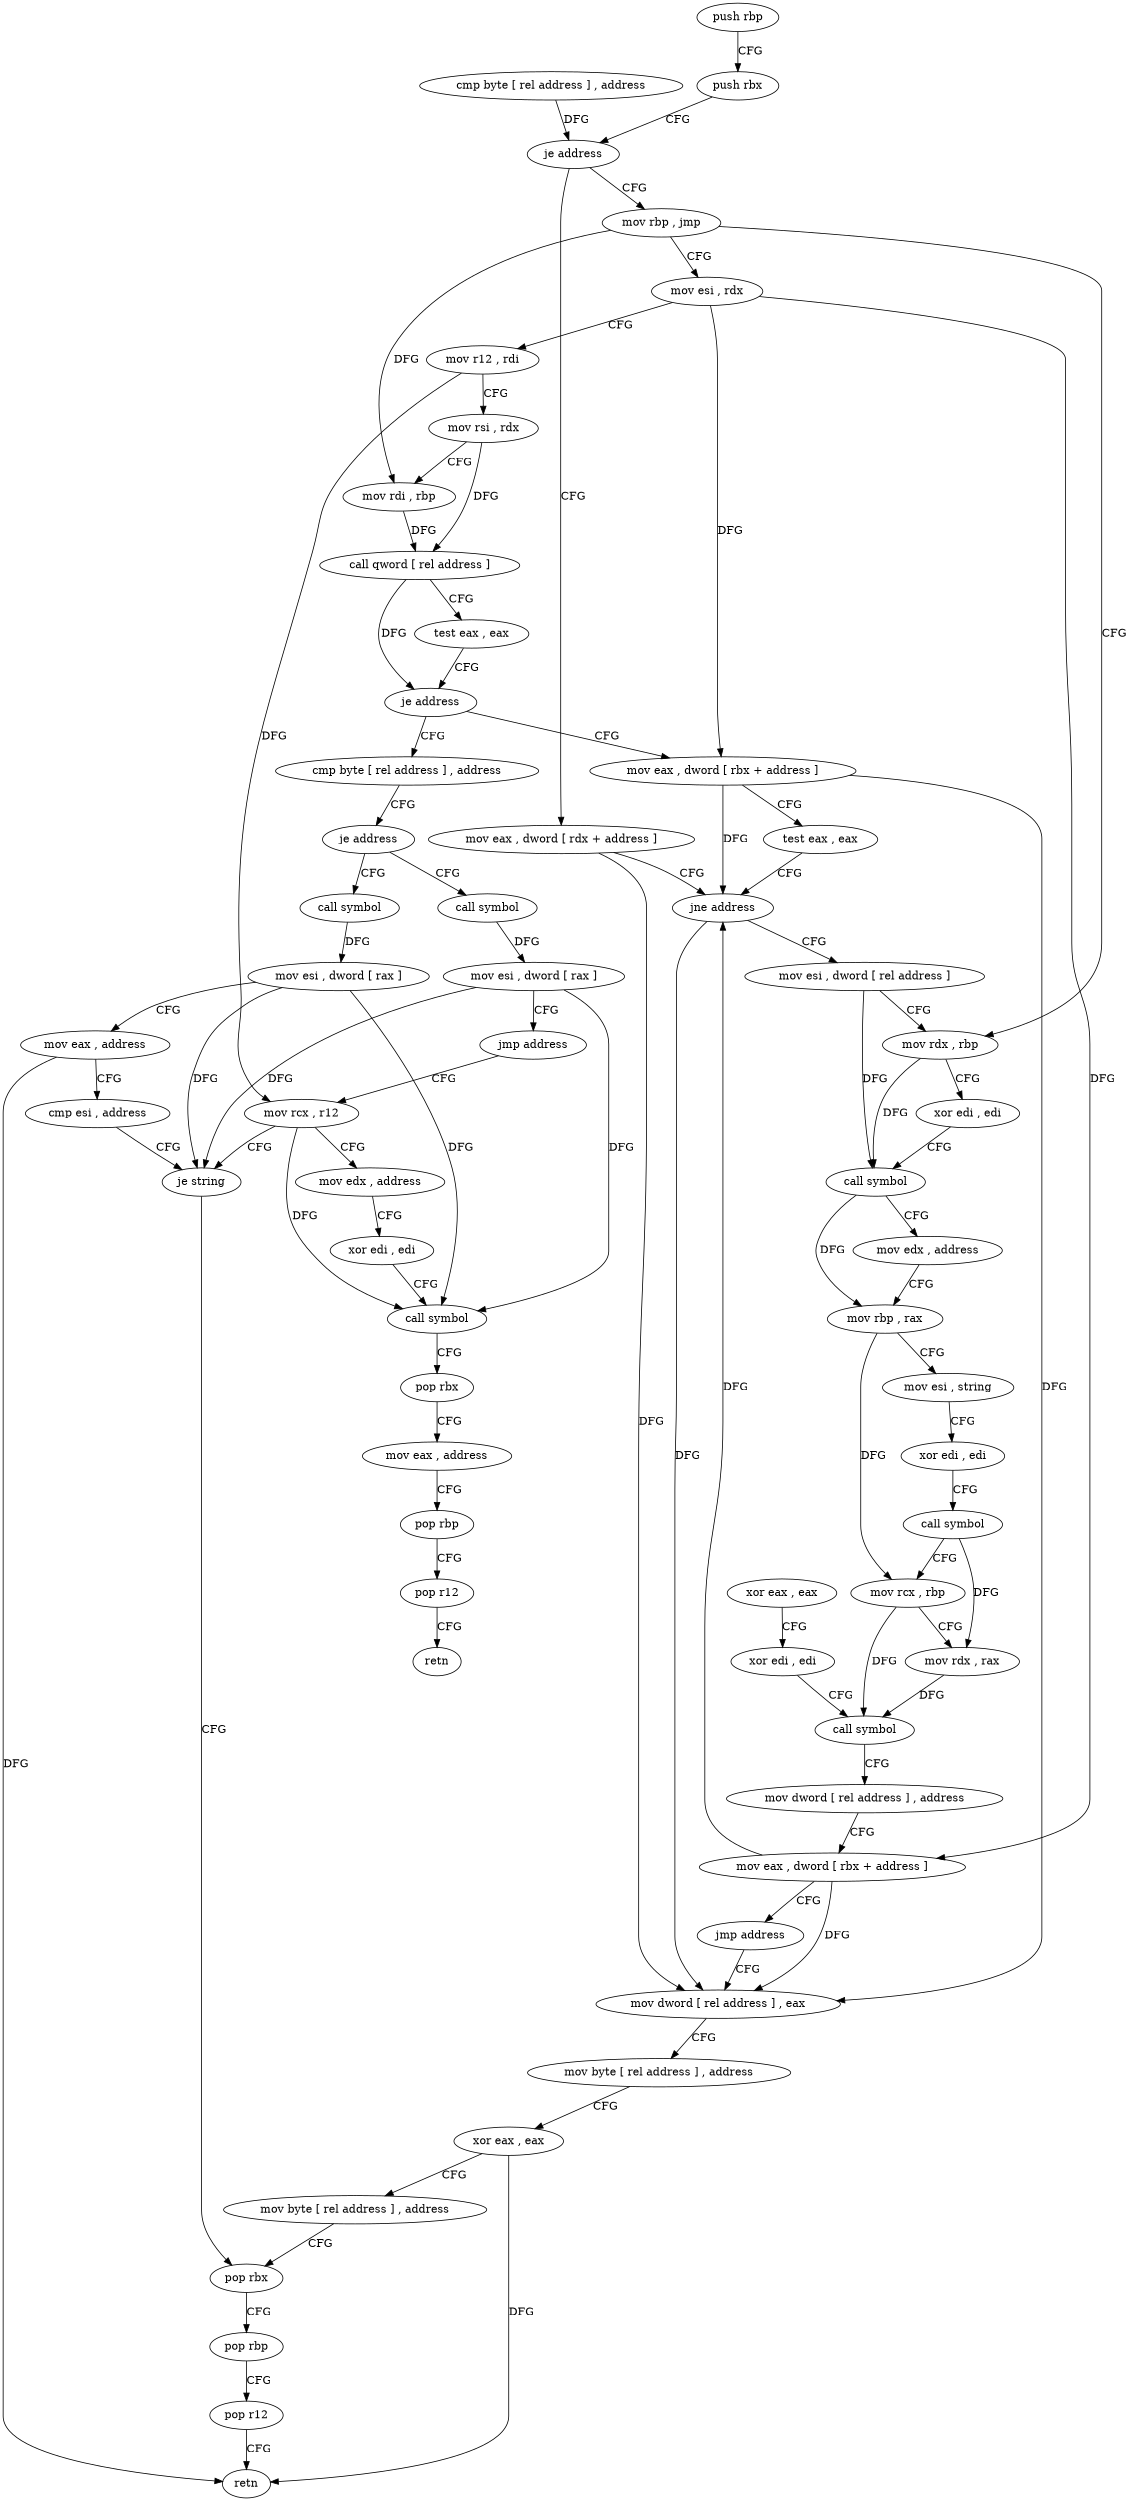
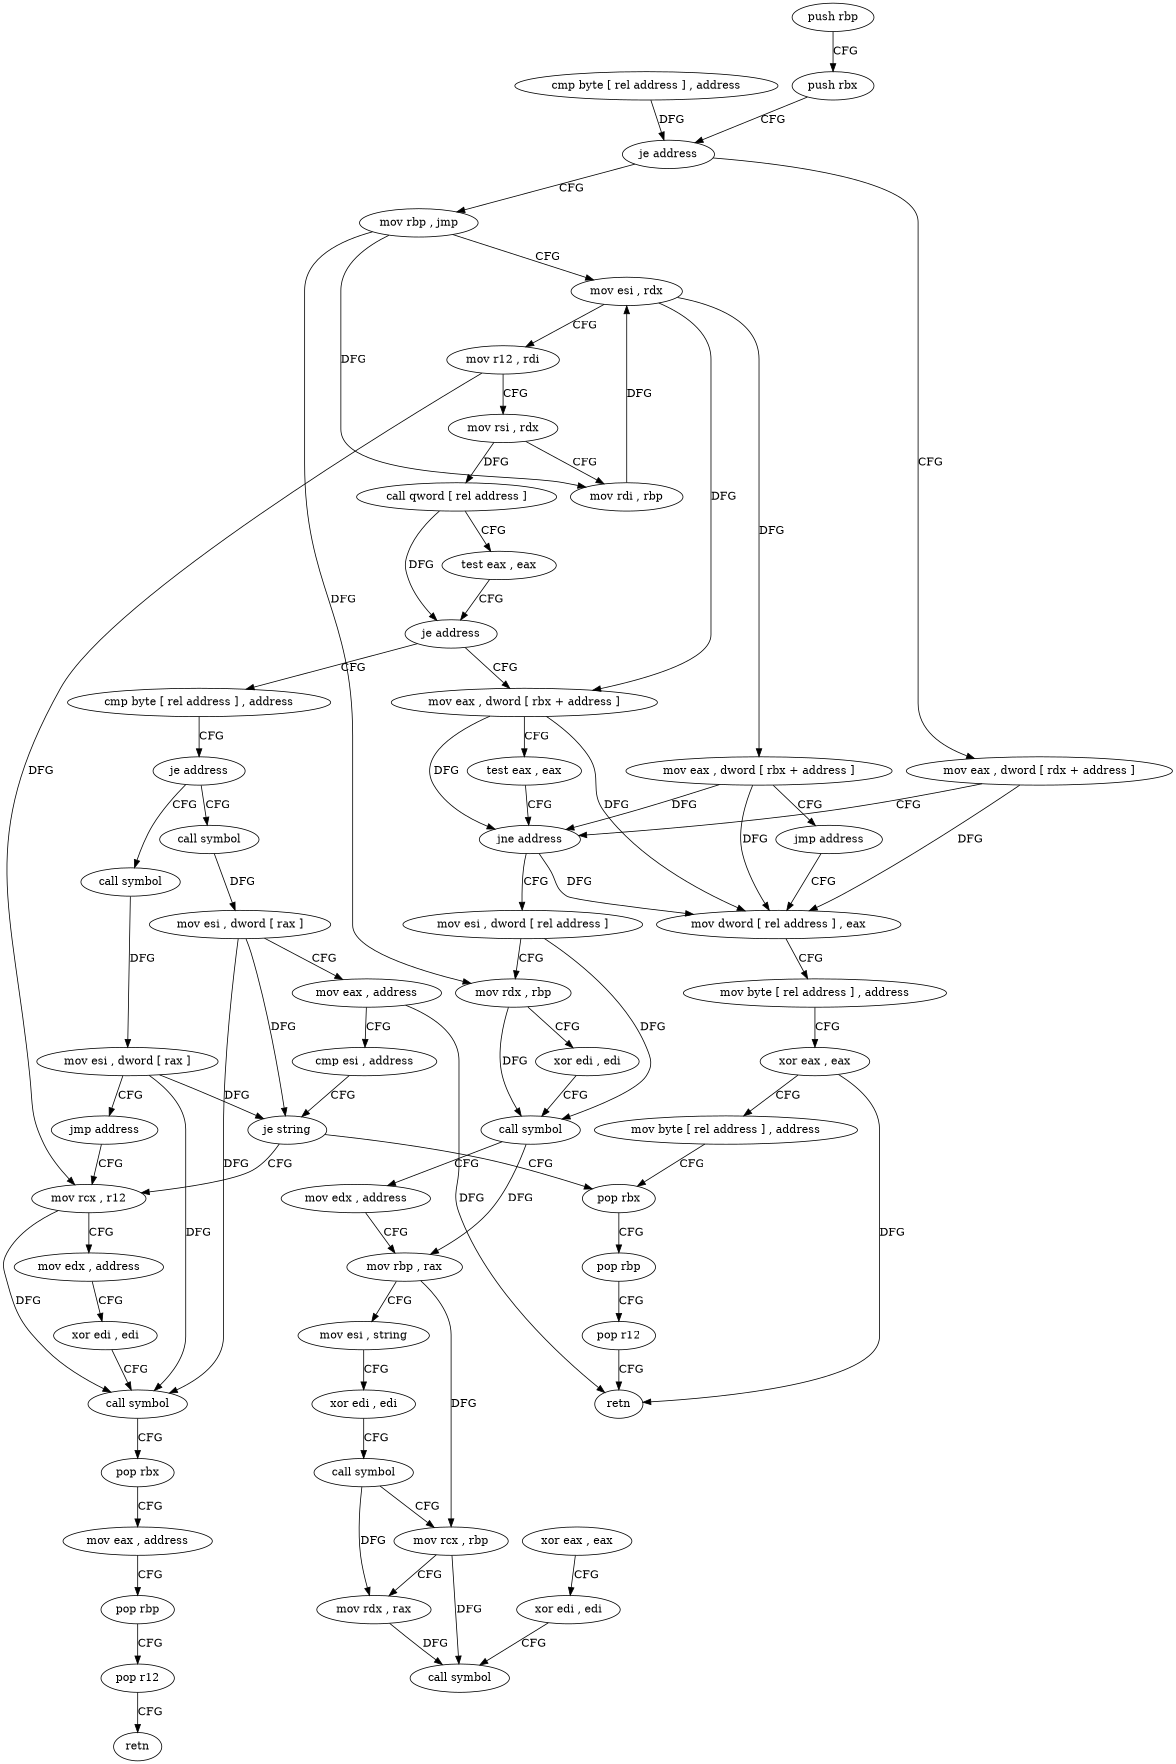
edge "mov rdi , rbp" -> "call qword [ rel address ]": now "mov rdi , rbp" -> "mov esi , rdx"
edge "mov rbp , jmp" -> "mov rdx , rbp": label "CFG" -> "DFG"
edge "mov rcx , r12" -> "je string": reversed
node "mov dword [ rel address ] , address": removed
